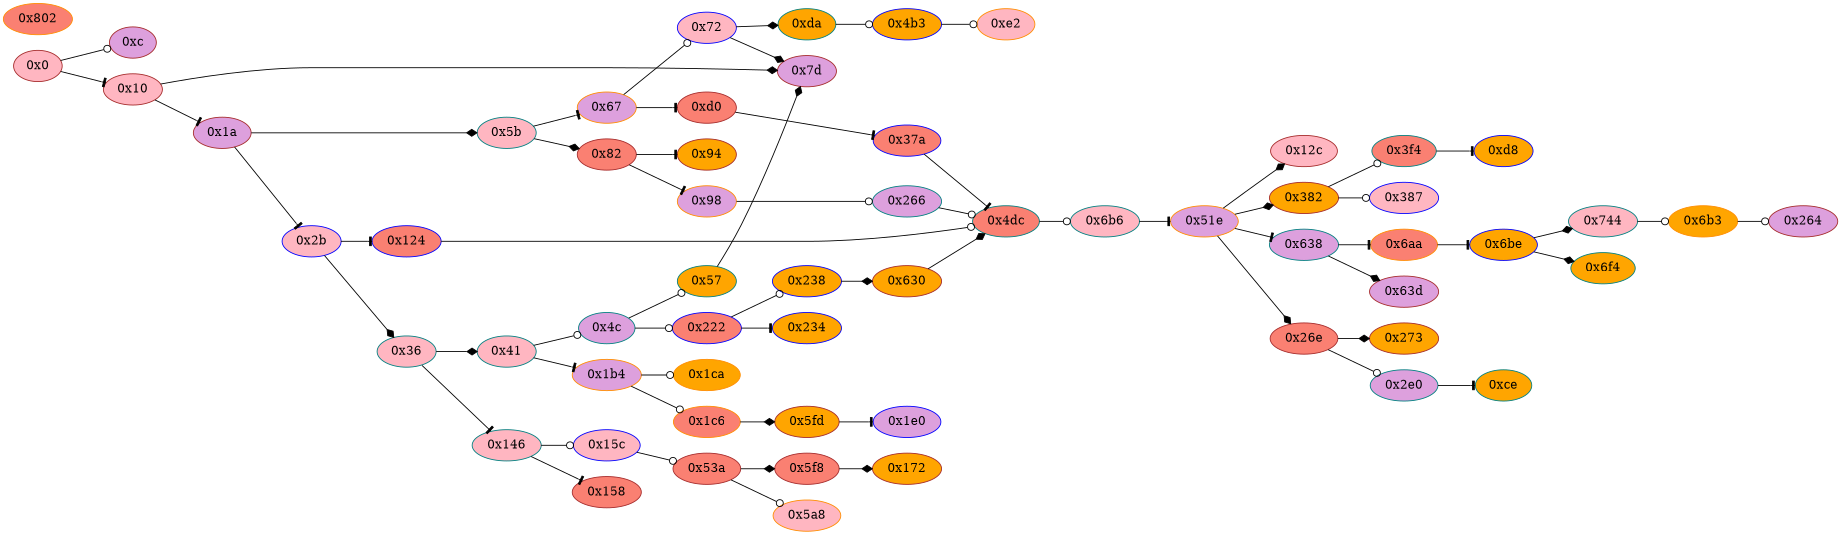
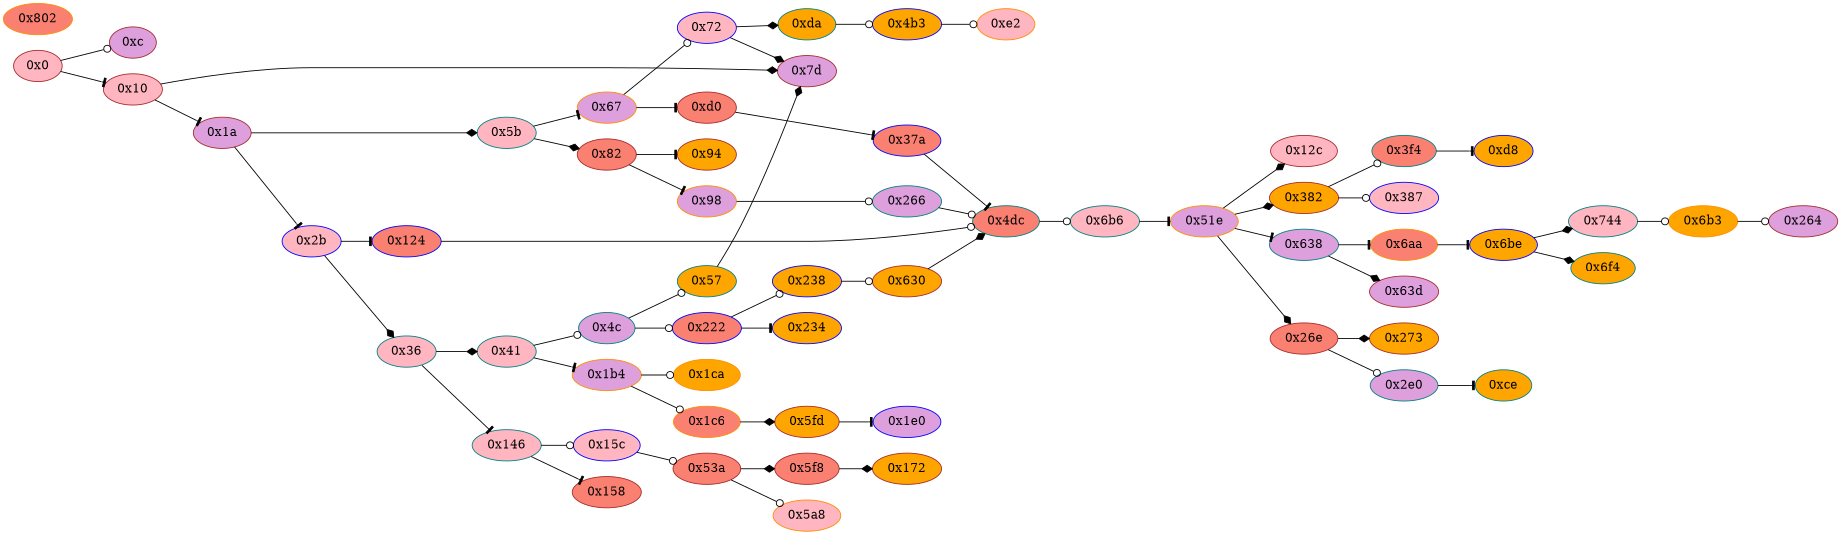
edge "0x238" -> "0x630": arrowhead diamond -> odot
